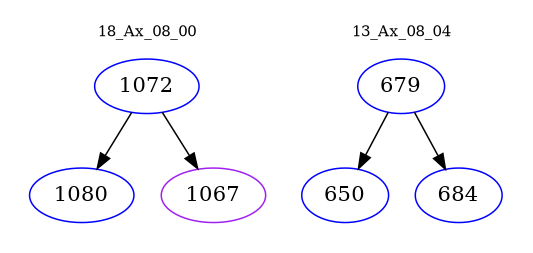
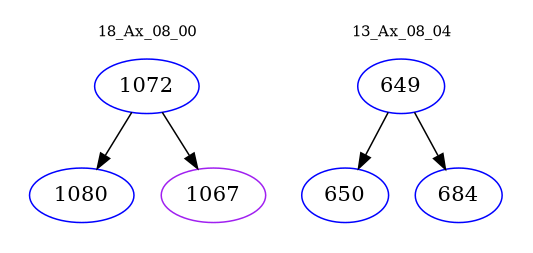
node "679": label "679" -> "649"
